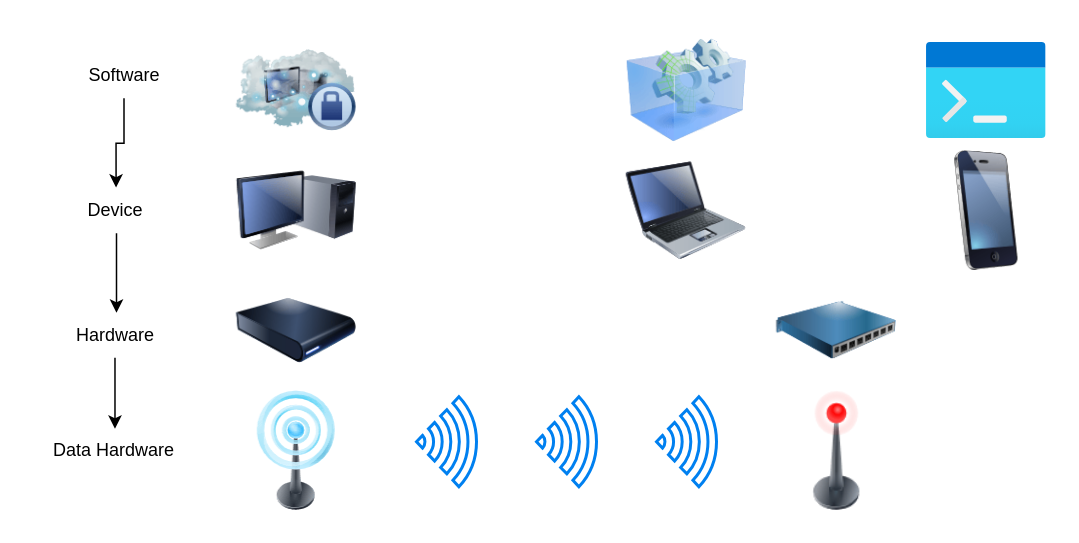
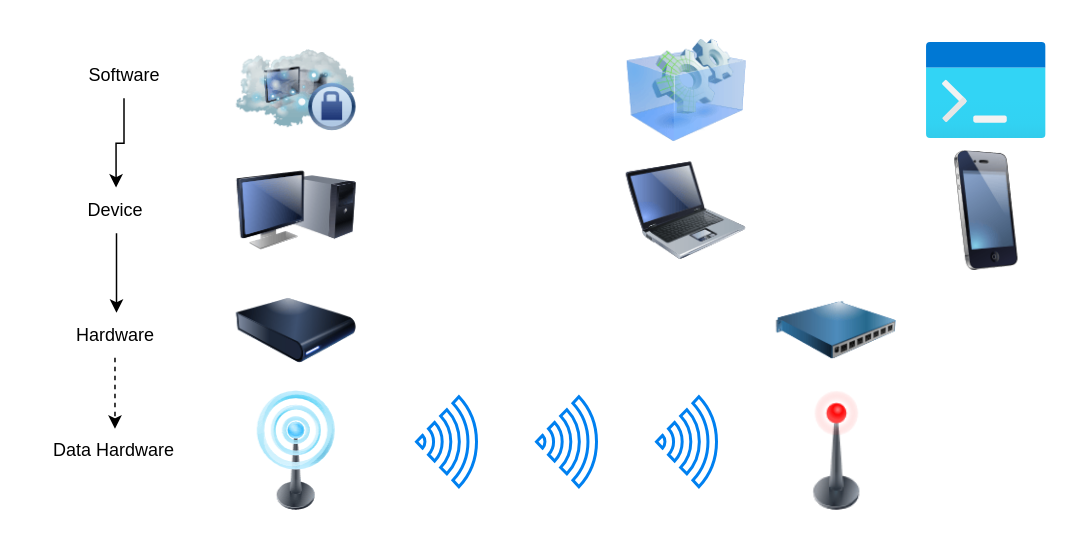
edge "Hardware" -> "Data Hardware": style solid -> dashed
